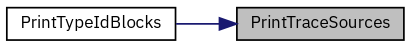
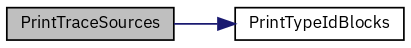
edge "PrintTypeIdBlocks" -> "PrintTraceSources": reversed
